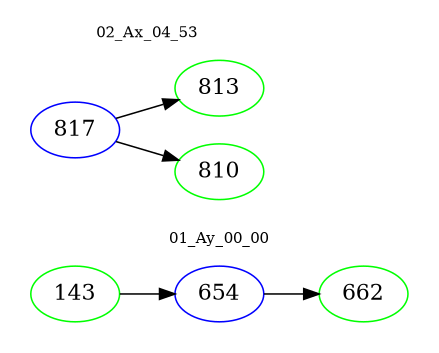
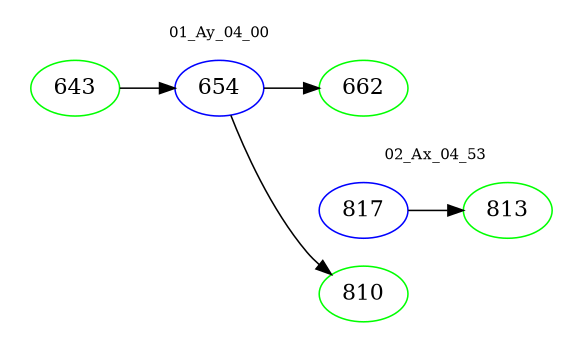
edge "817" -> "810": now "654" -> "810"
cluster "01_Ay_00_00": label "01_Ay_00_00" -> "01_Ay_04_00"
node "143": label "143" -> "643"
